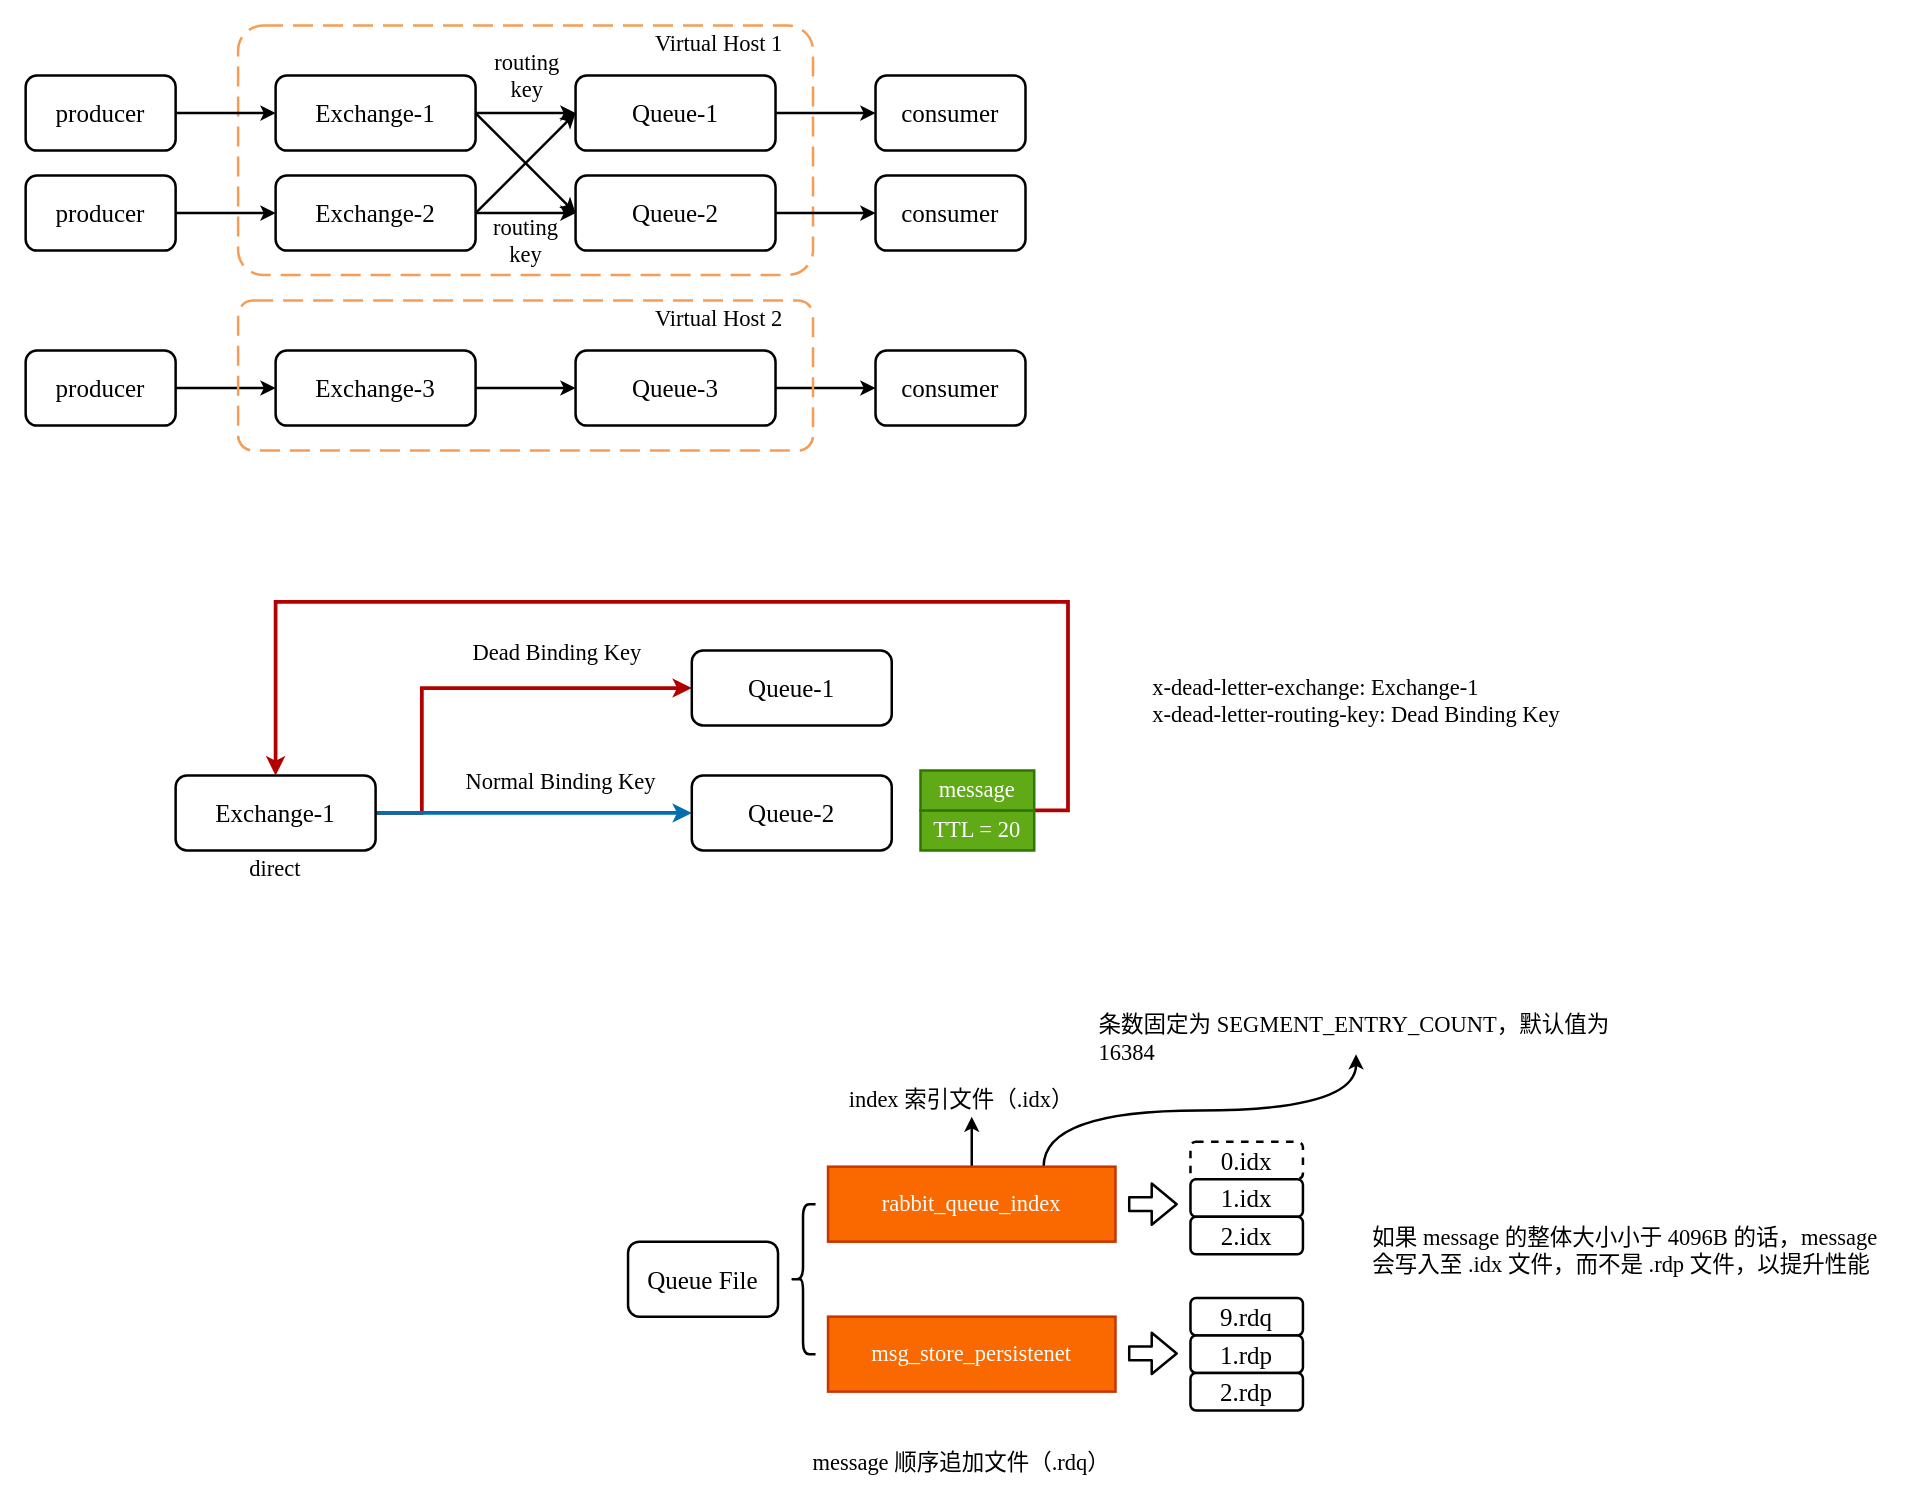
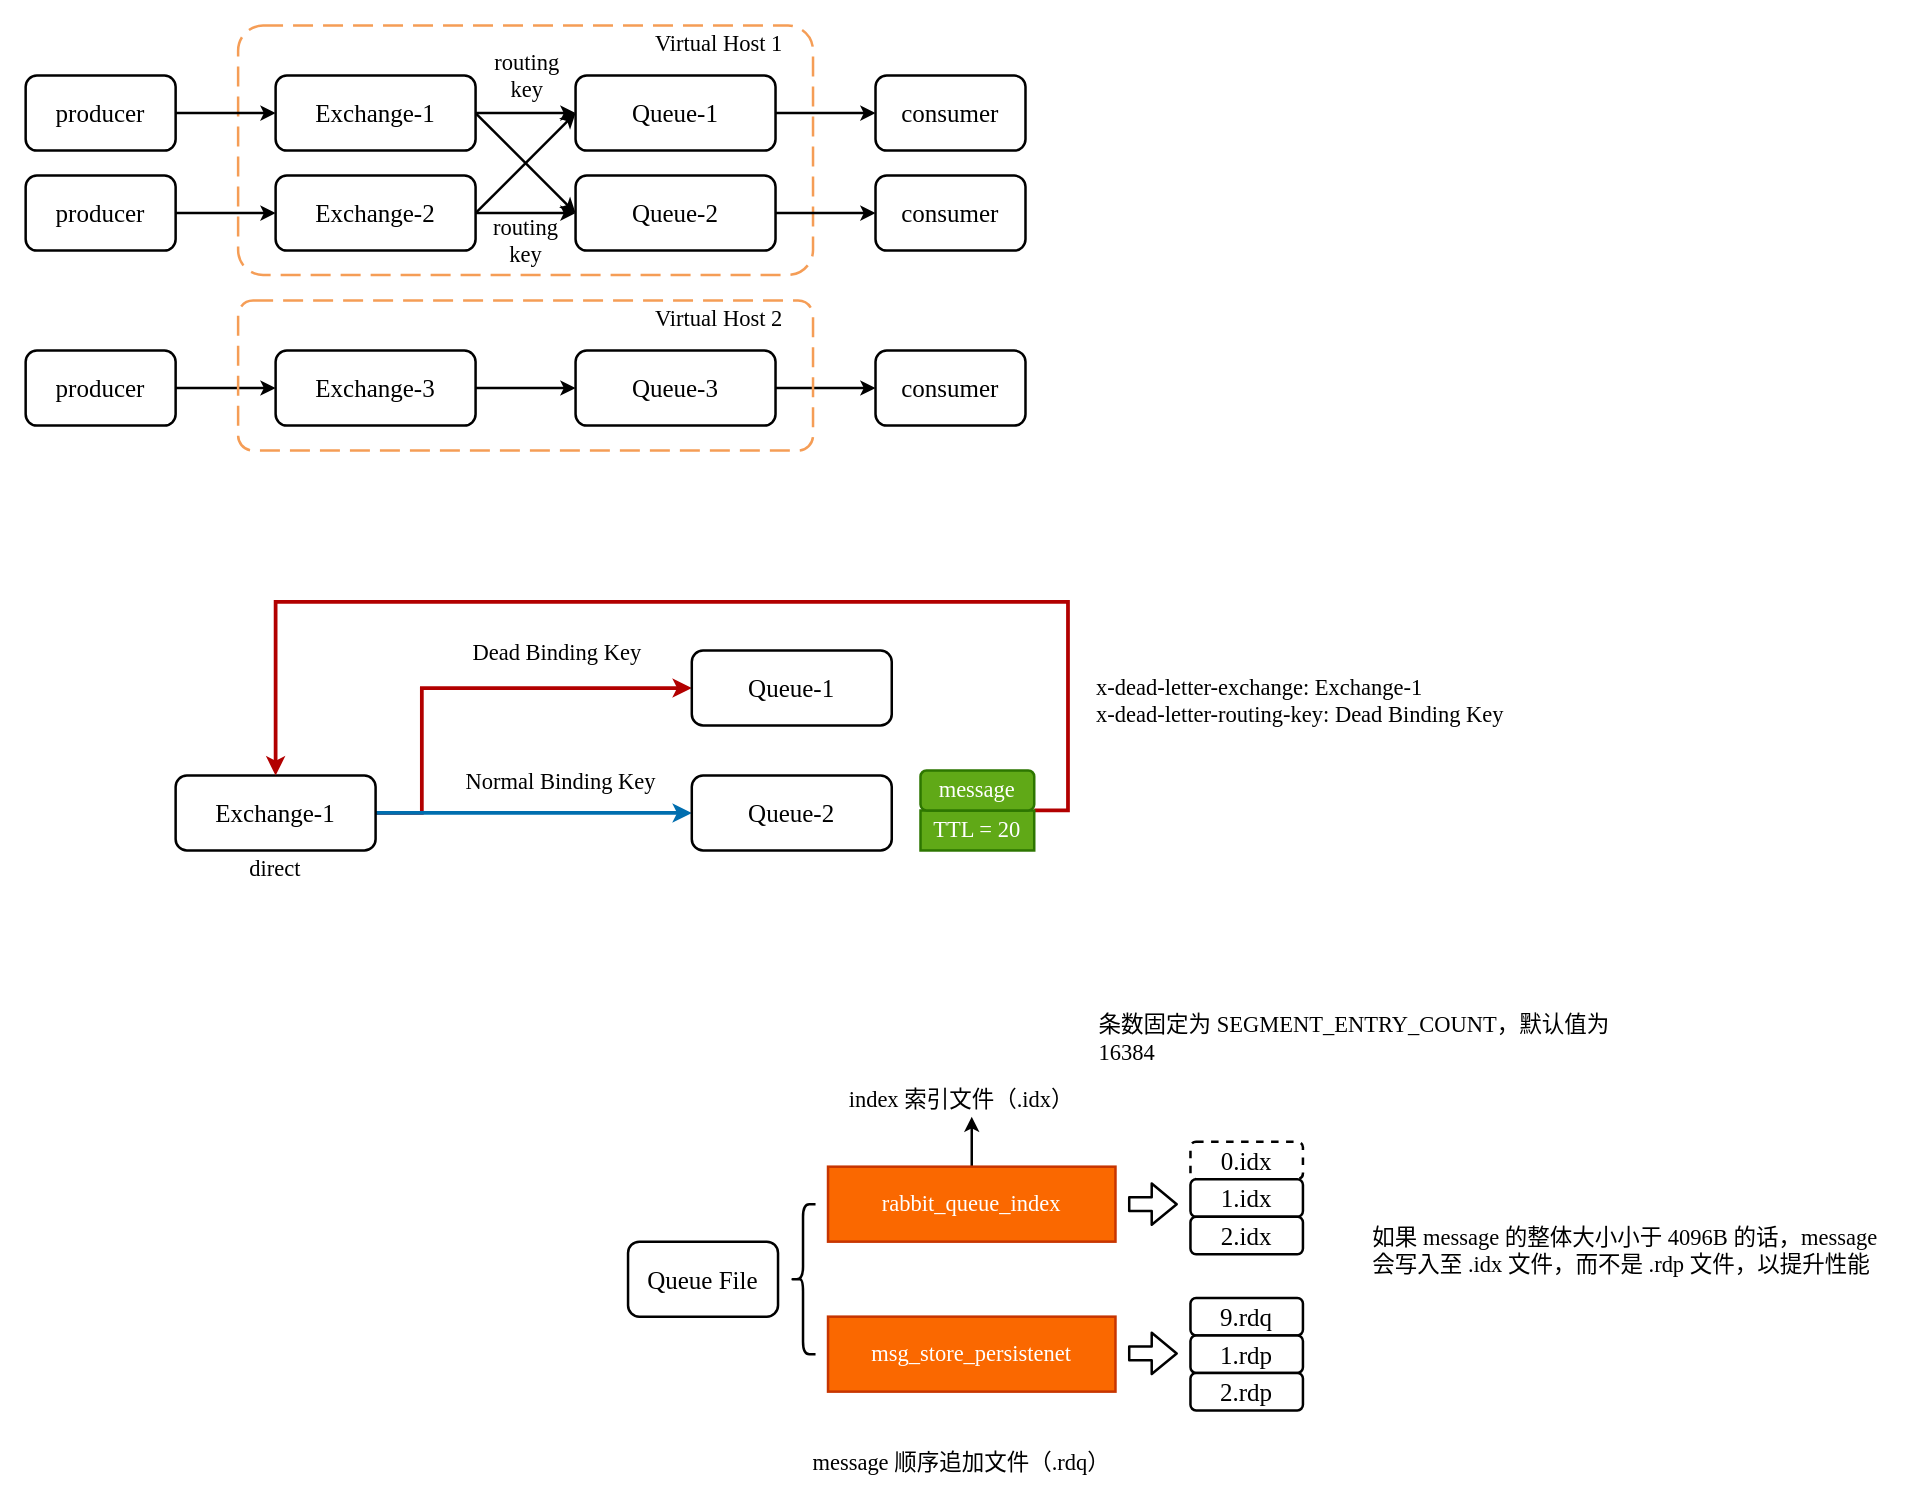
node "x-dead-letter-exchange: Exchange-1 x-dead-letter-routing-key: Dead Binding Key": moved (1401, 704) -> (1344, 704)
node "message": shape rectangle -> rounded rectangle
edge "rabbit_queue_index" -> "条数固定为 SEGMENT_ENTRY_COUNT，默认值为 16384": removed
